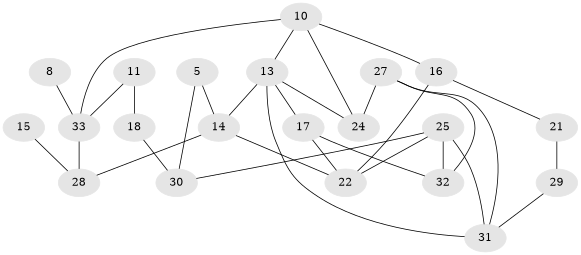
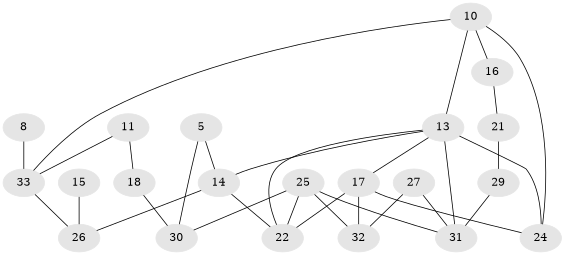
edge "27" -- "24": now "17" -- "24"
edge "16" -- "22": now "13" -- "22"
node "28": label "28" -> "26"
